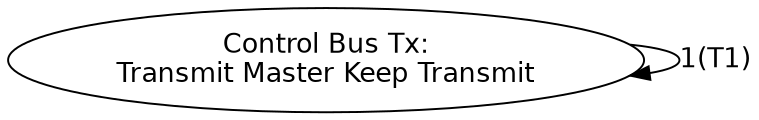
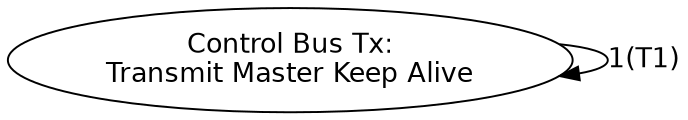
node "Control Bus Tx: Transmit Master Keep Transmit": label "Control Bus Tx: Transmit Master Keep Transmit" -> "Control Bus Tx: Transmit Master Keep Alive"
